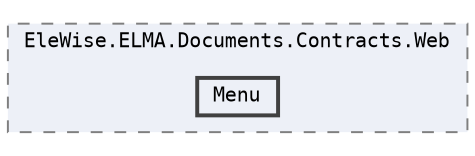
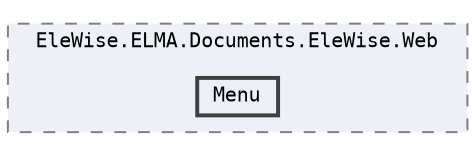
cluster "EleWise.ELMA.Documents.Contracts.Web": label "EleWise.ELMA.Documents.Contracts.Web" -> "EleWise.ELMA.Documents.EleWise.Web"
